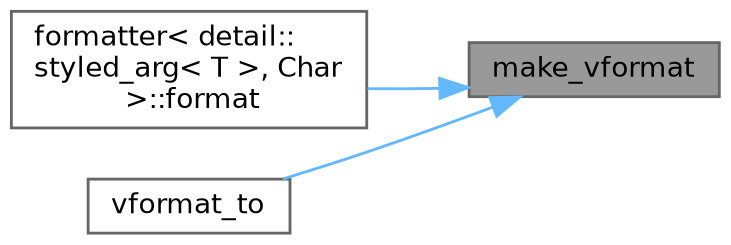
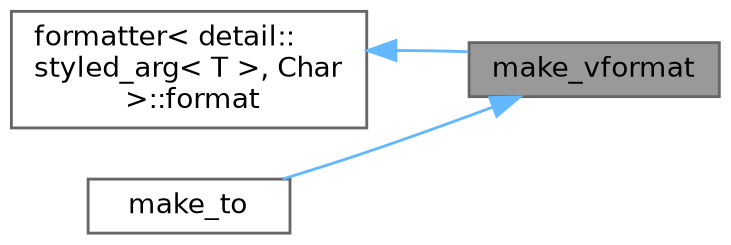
edge "formatter< detail:: styled_arg< T >, Char >::format" -> "make_vformat": reversed
node "vformat_to": label "vformat_to" -> "make_to"
